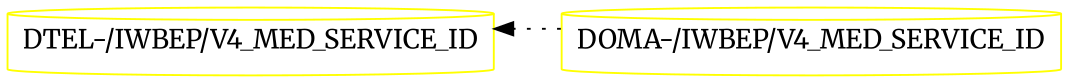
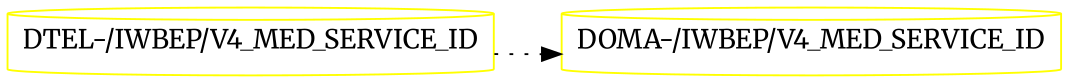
edge "DOMA-/IWBEP/V4_MED_SERVICE_ID" -> "DTEL-/IWBEP/V4_MED_SERVICE_ID": reversed
